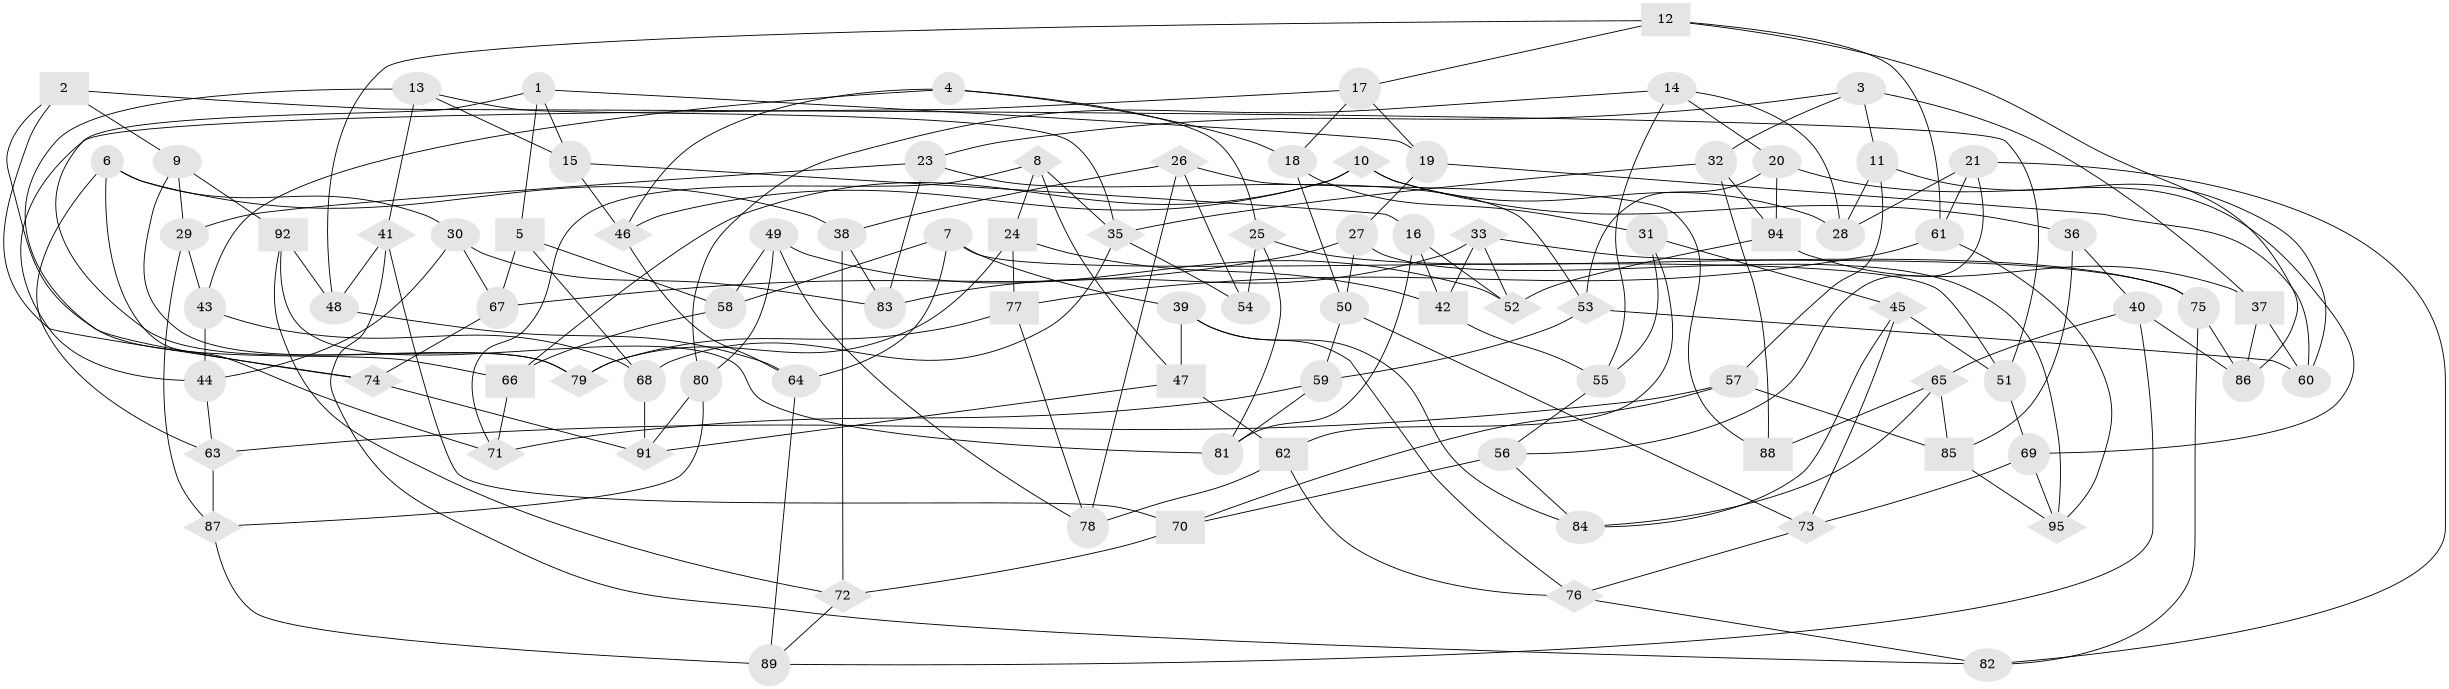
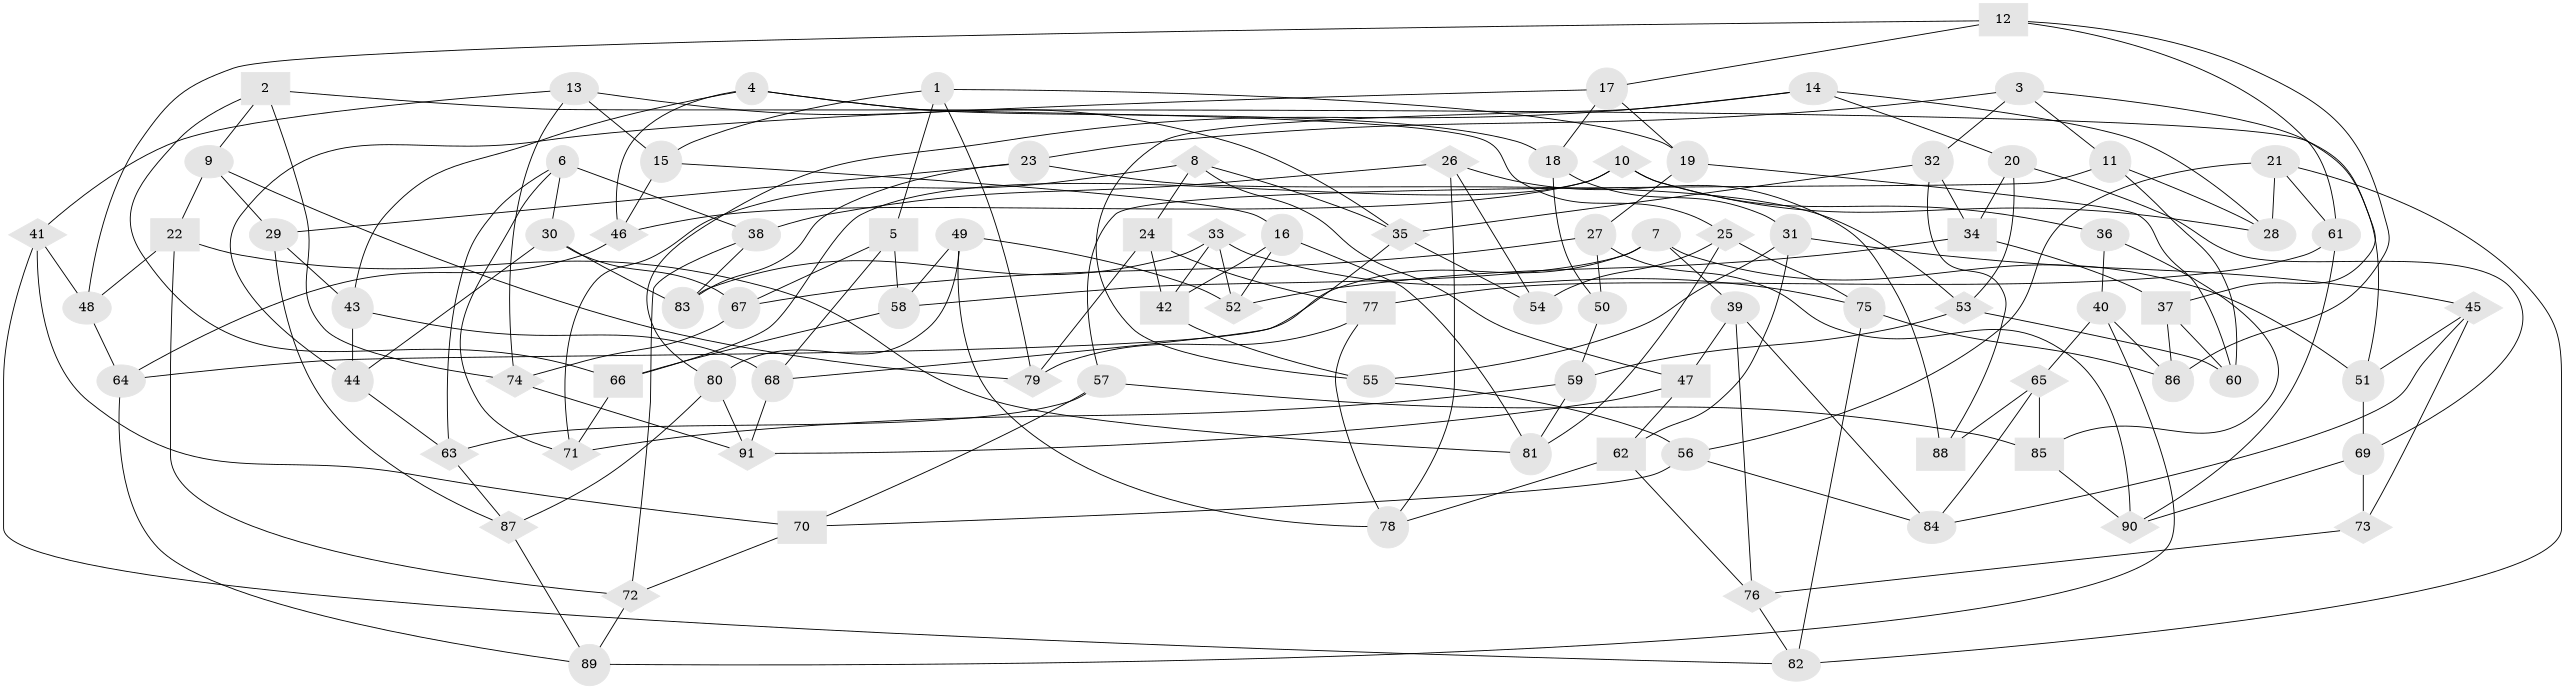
node "92": label "92" -> "22"
node "94": label "94" -> "34"
edge "50" -- "73": removed
node "95": label "95" -> "90"
